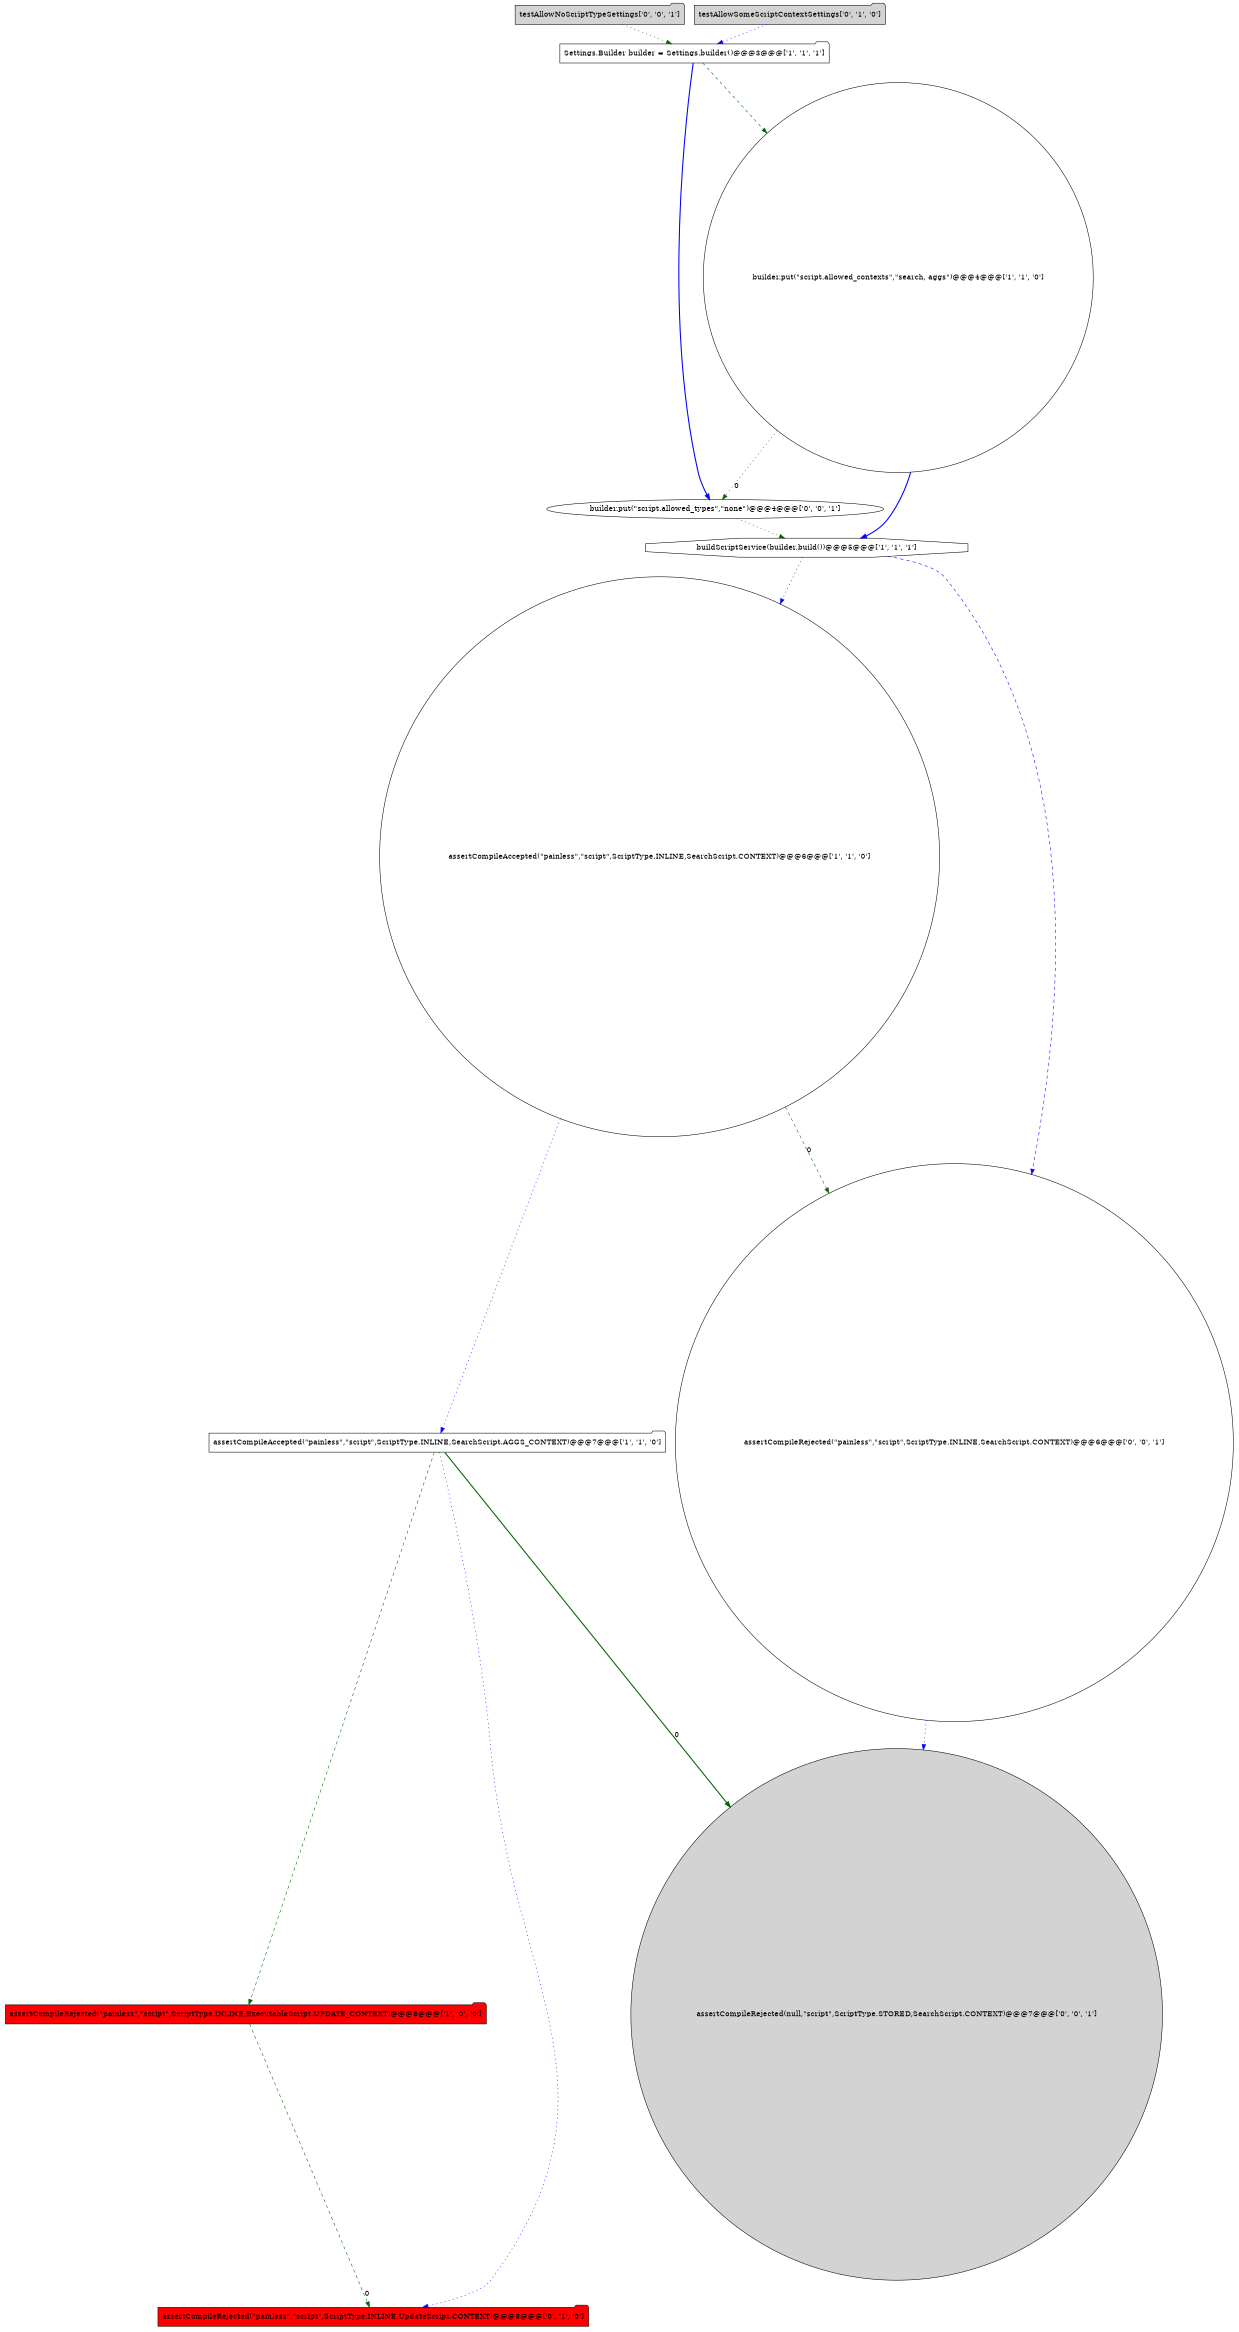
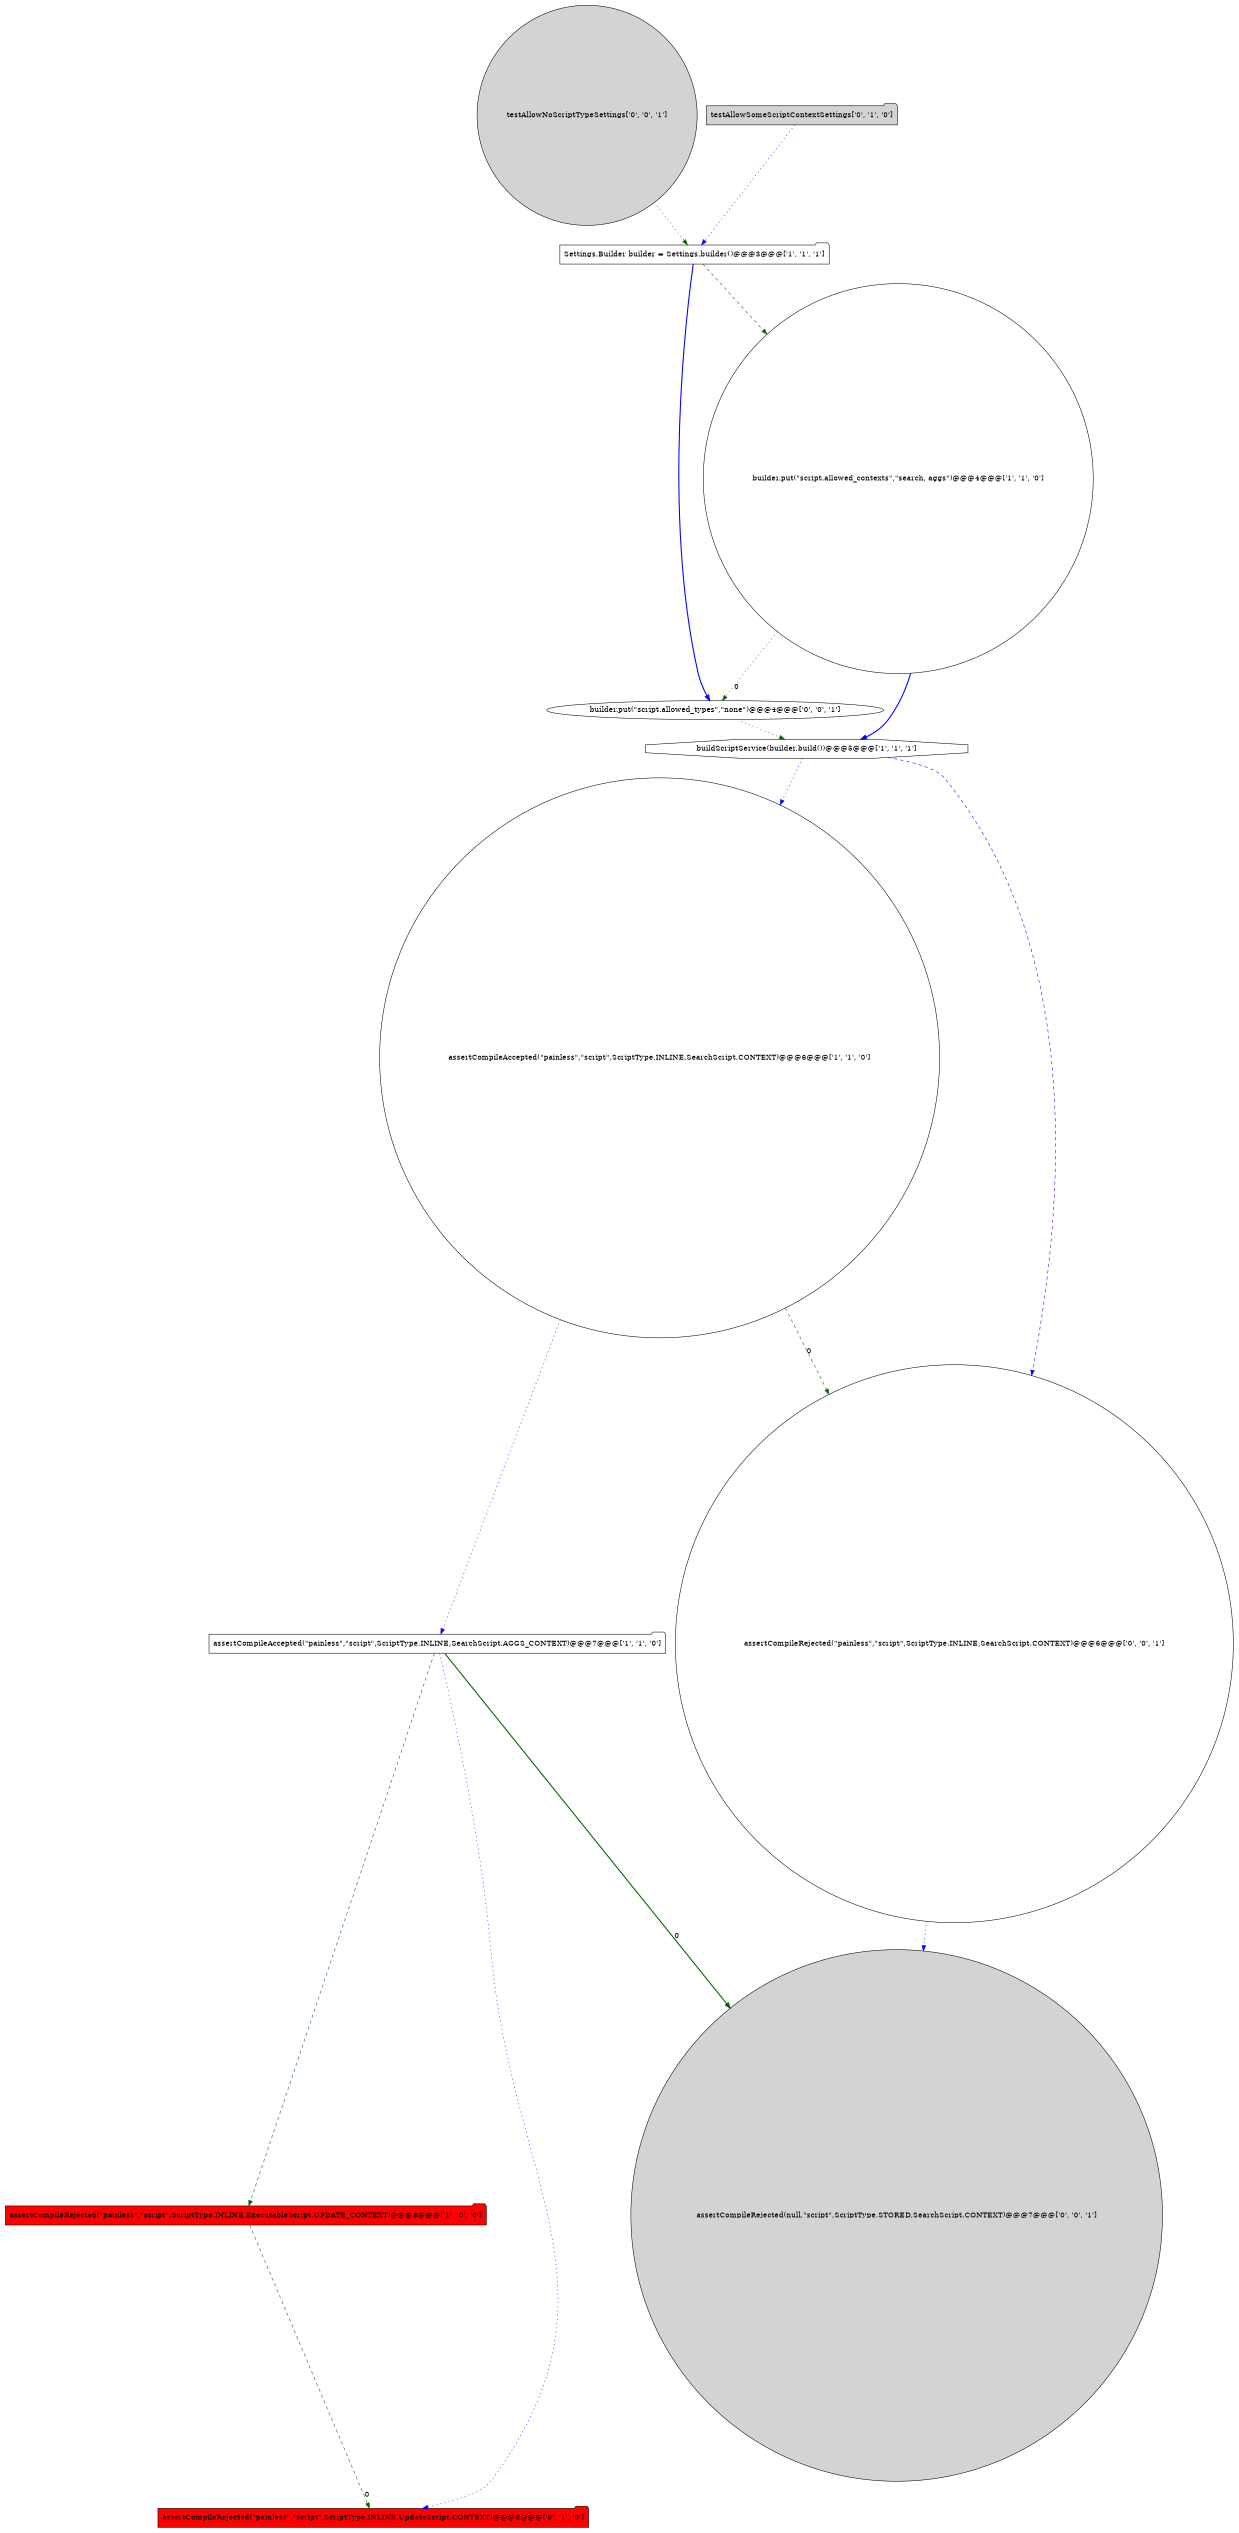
node "testAllowNoScriptTypeSettings['0', '0', '1']": shape folder -> circle
